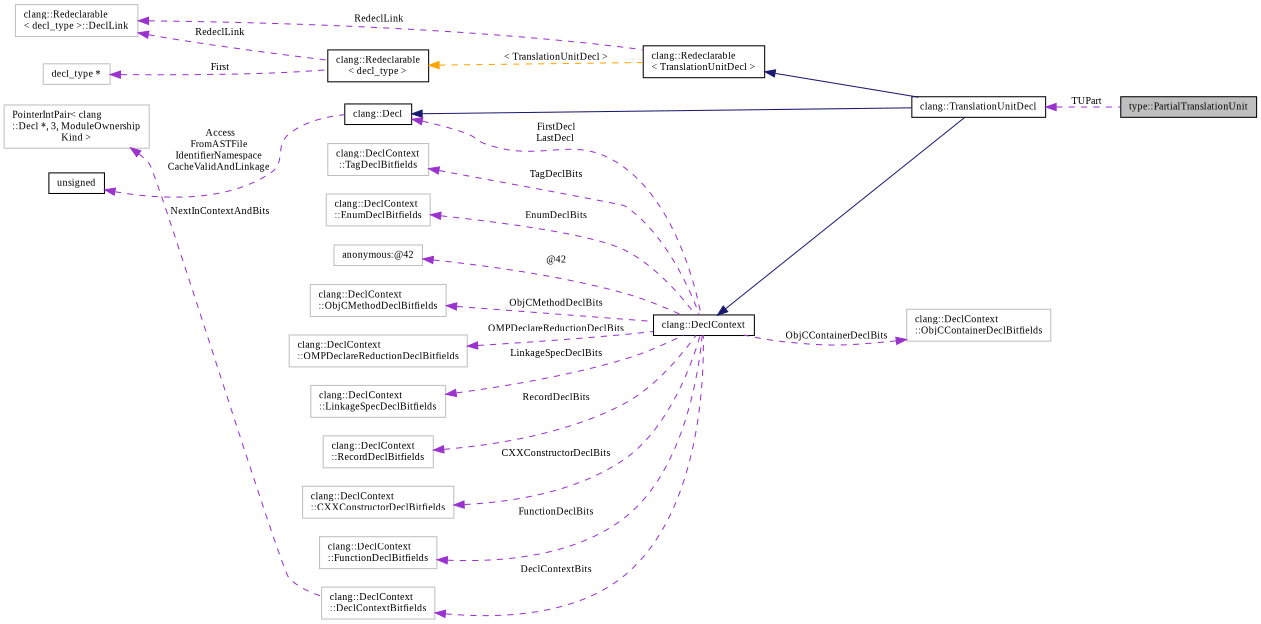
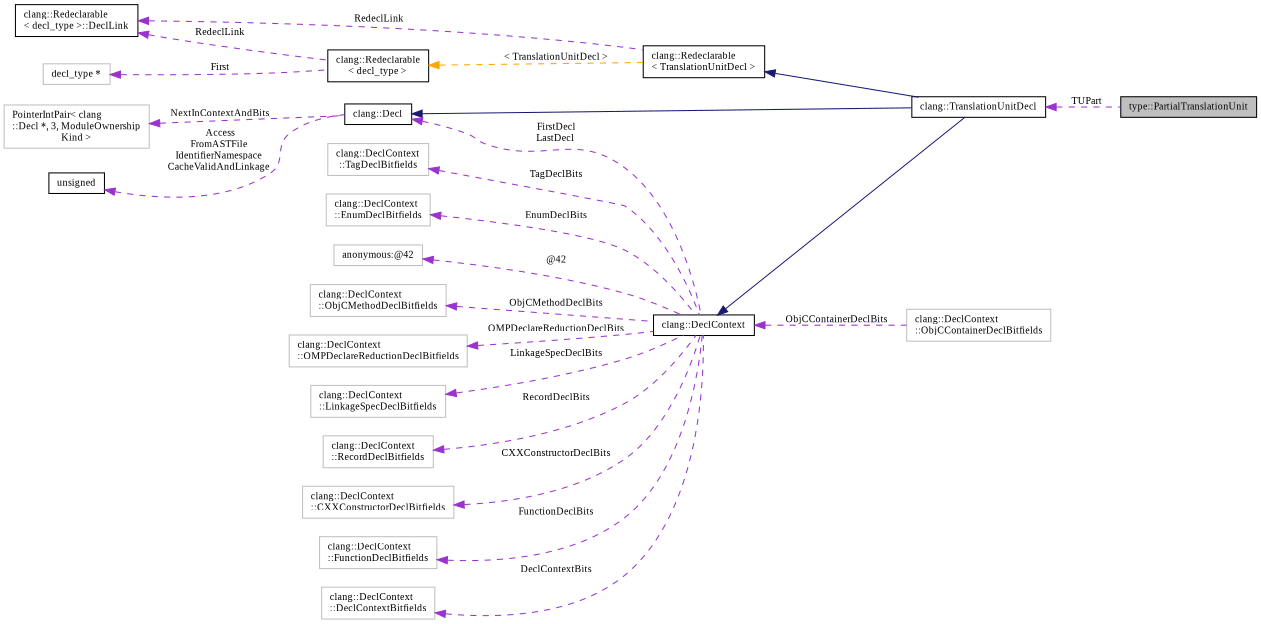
node "clang::Redeclarable < decl_type >::DeclLink": color grey75 -> black
edge "clang::DeclContext" -> "clang::DeclContext ::ObjCContainerDeclBitfields": reversed
edge "clang::DeclContext ::DeclContextBitfields" -> "PointerIntPair< clang ::Decl *, 3, ModuleOwnership Kind >": now "clang::Decl" -> "PointerIntPair< clang ::Decl *, 3, ModuleOwnership Kind >"
